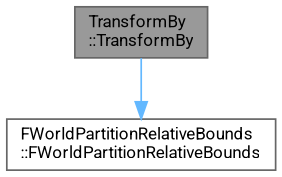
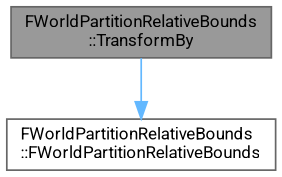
node "TransformBy ::TransformBy": label "TransformBy ::TransformBy" -> "FWorldPartitionRelativeBounds ::TransformBy"
